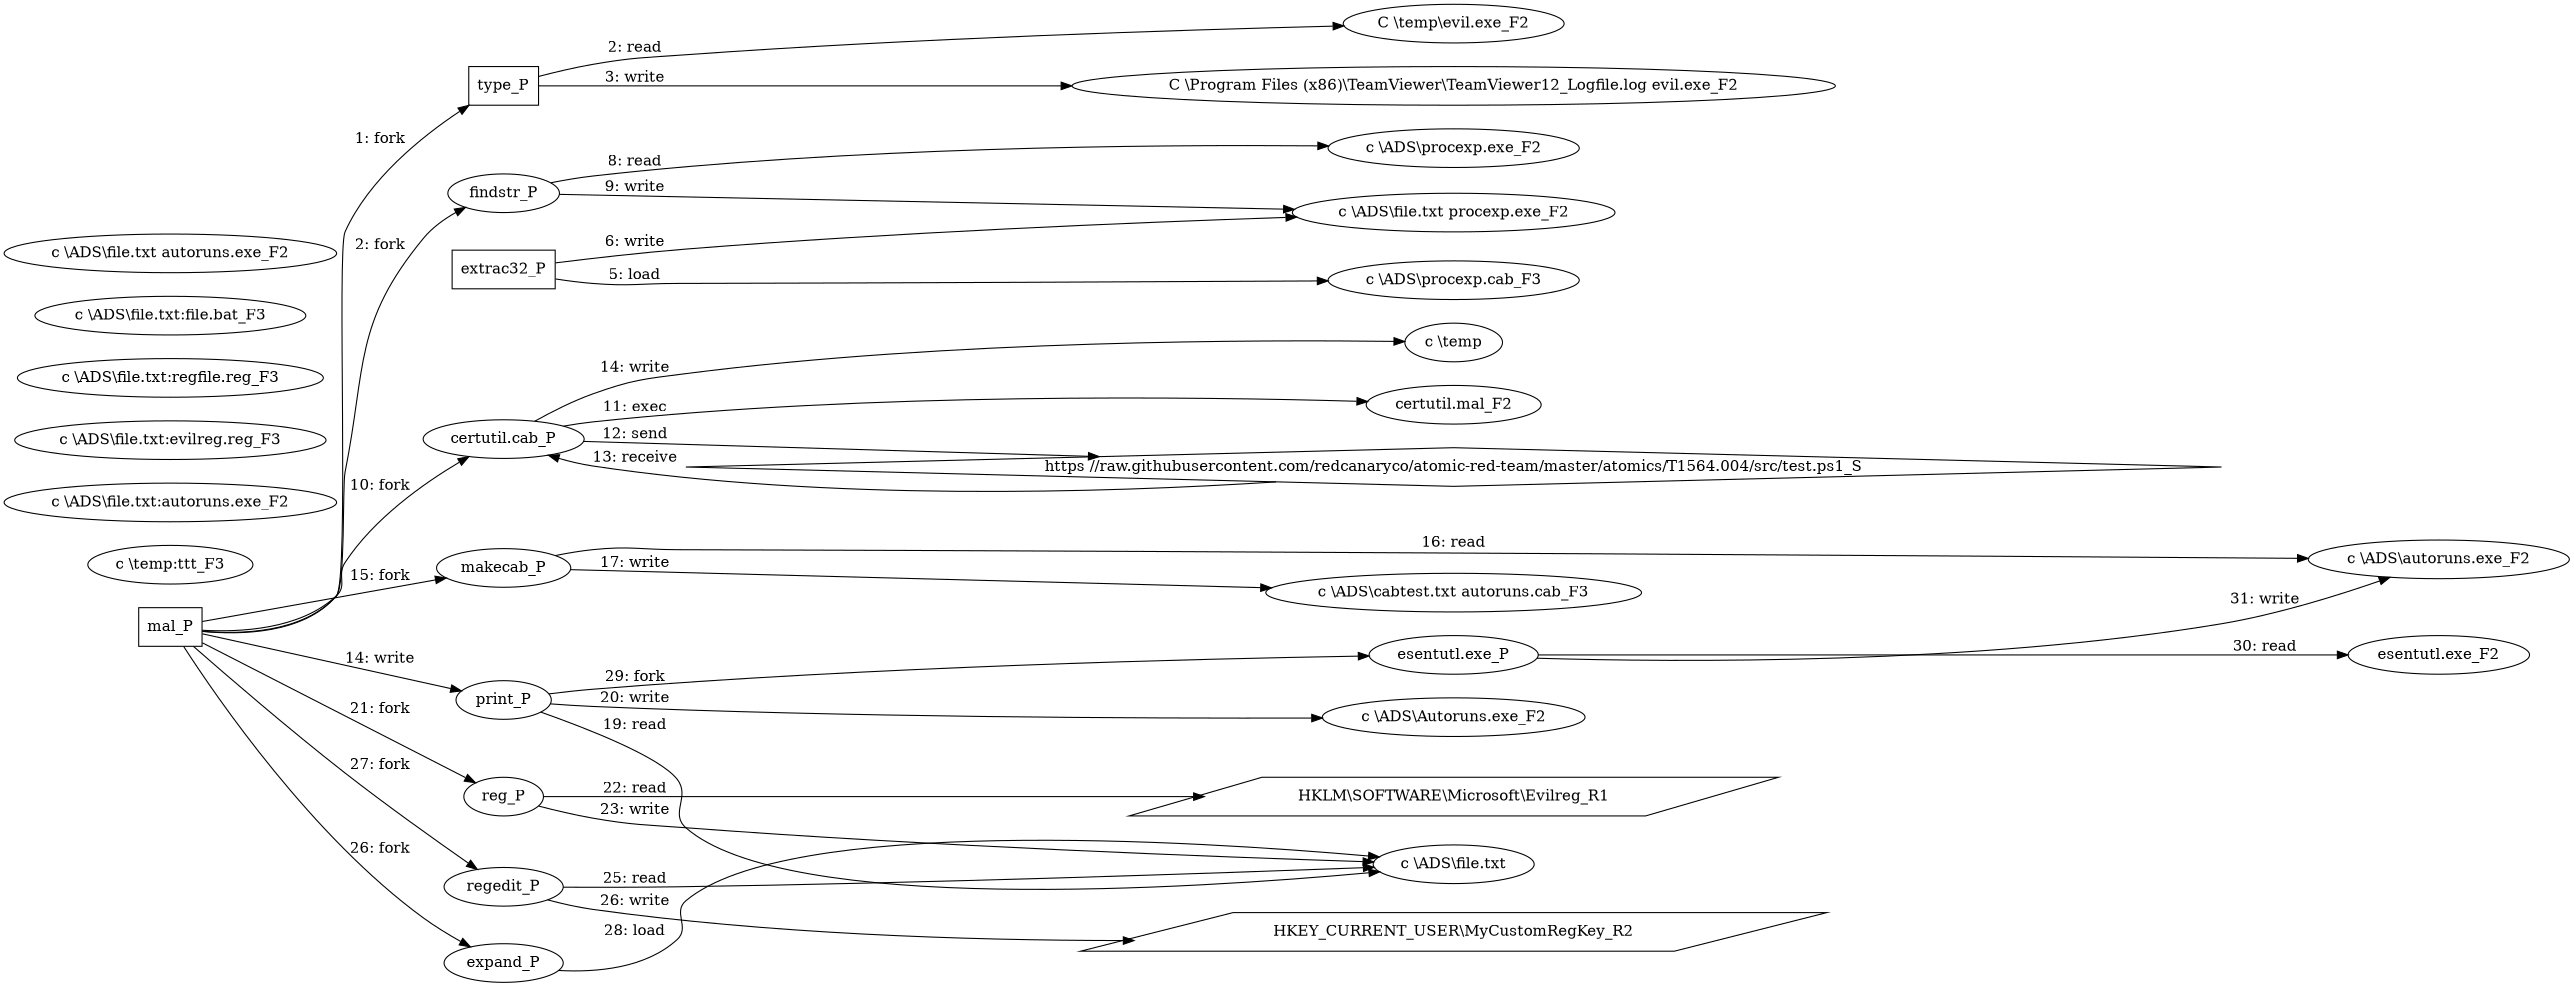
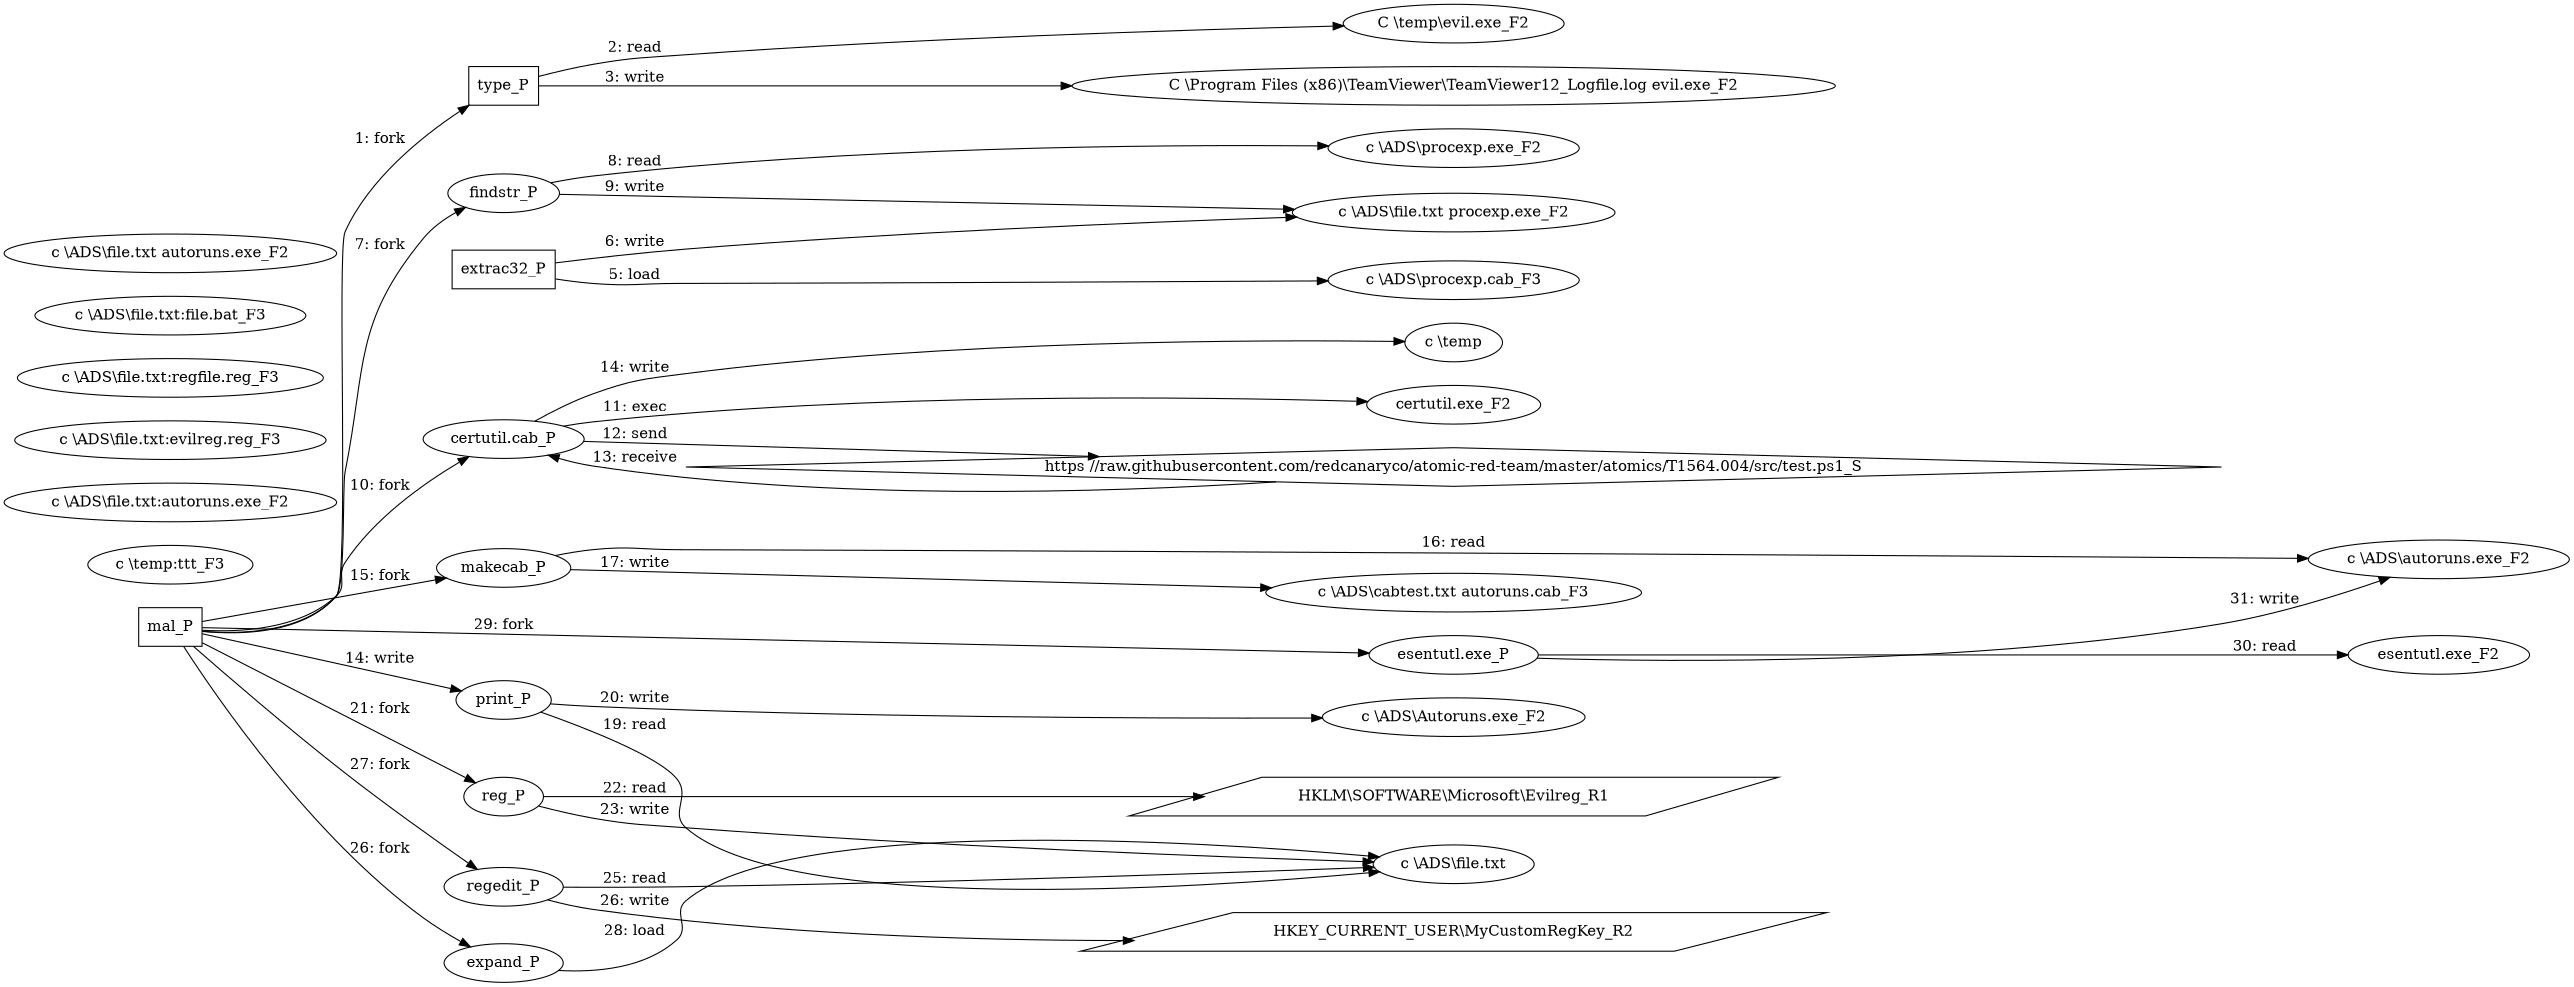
edge "mal_P" -> "findstr_P": label "2: fork" -> "7: fork"
node "certutil.mal_F2": label "certutil.mal_F2" -> "certutil.exe_F2"
edge "print_P" -> "esentutl.exe_P": now "mal_P" -> "esentutl.exe_P"
